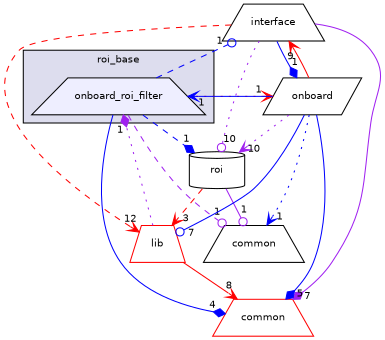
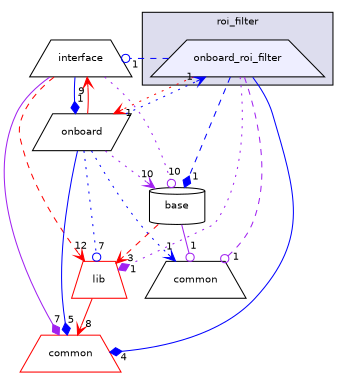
cluster "roi_base": label "roi_base" -> "roi_filter"
edge "onboard" -> "onboard_roi_filter": style solid -> dotted
node "roi": label "roi" -> "base"
edge "lib" -> "onboard_roi_filter": reversed
edge "onboard" -> "lib": style solid -> dotted
